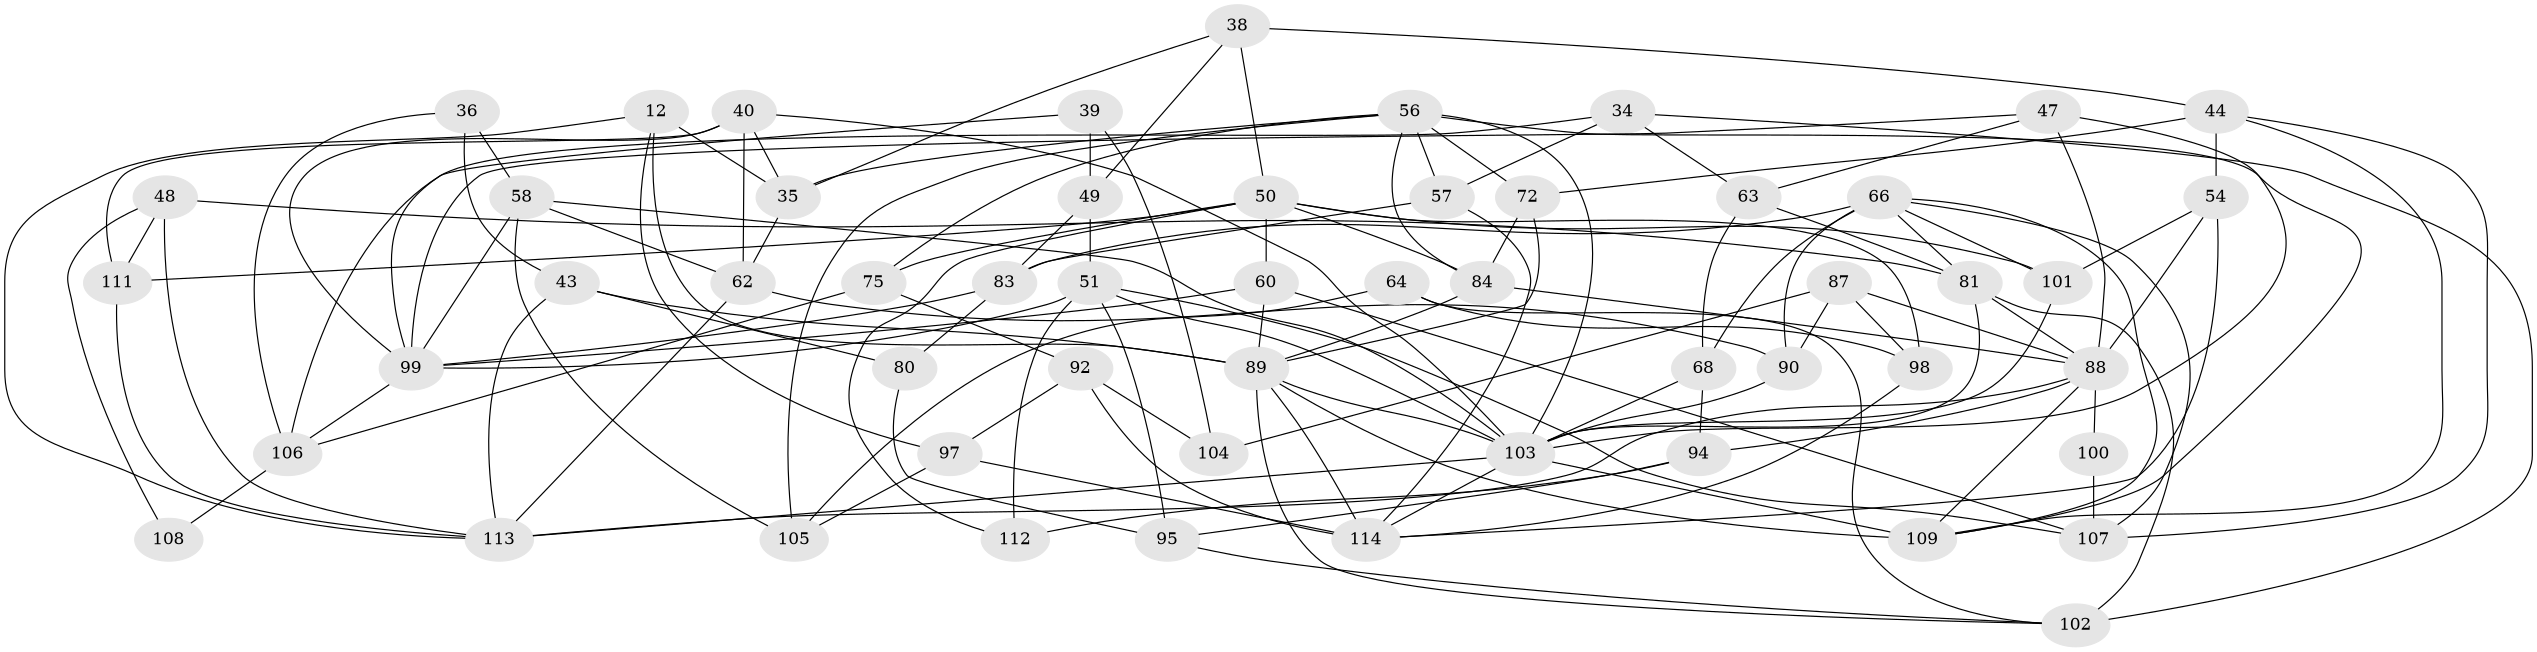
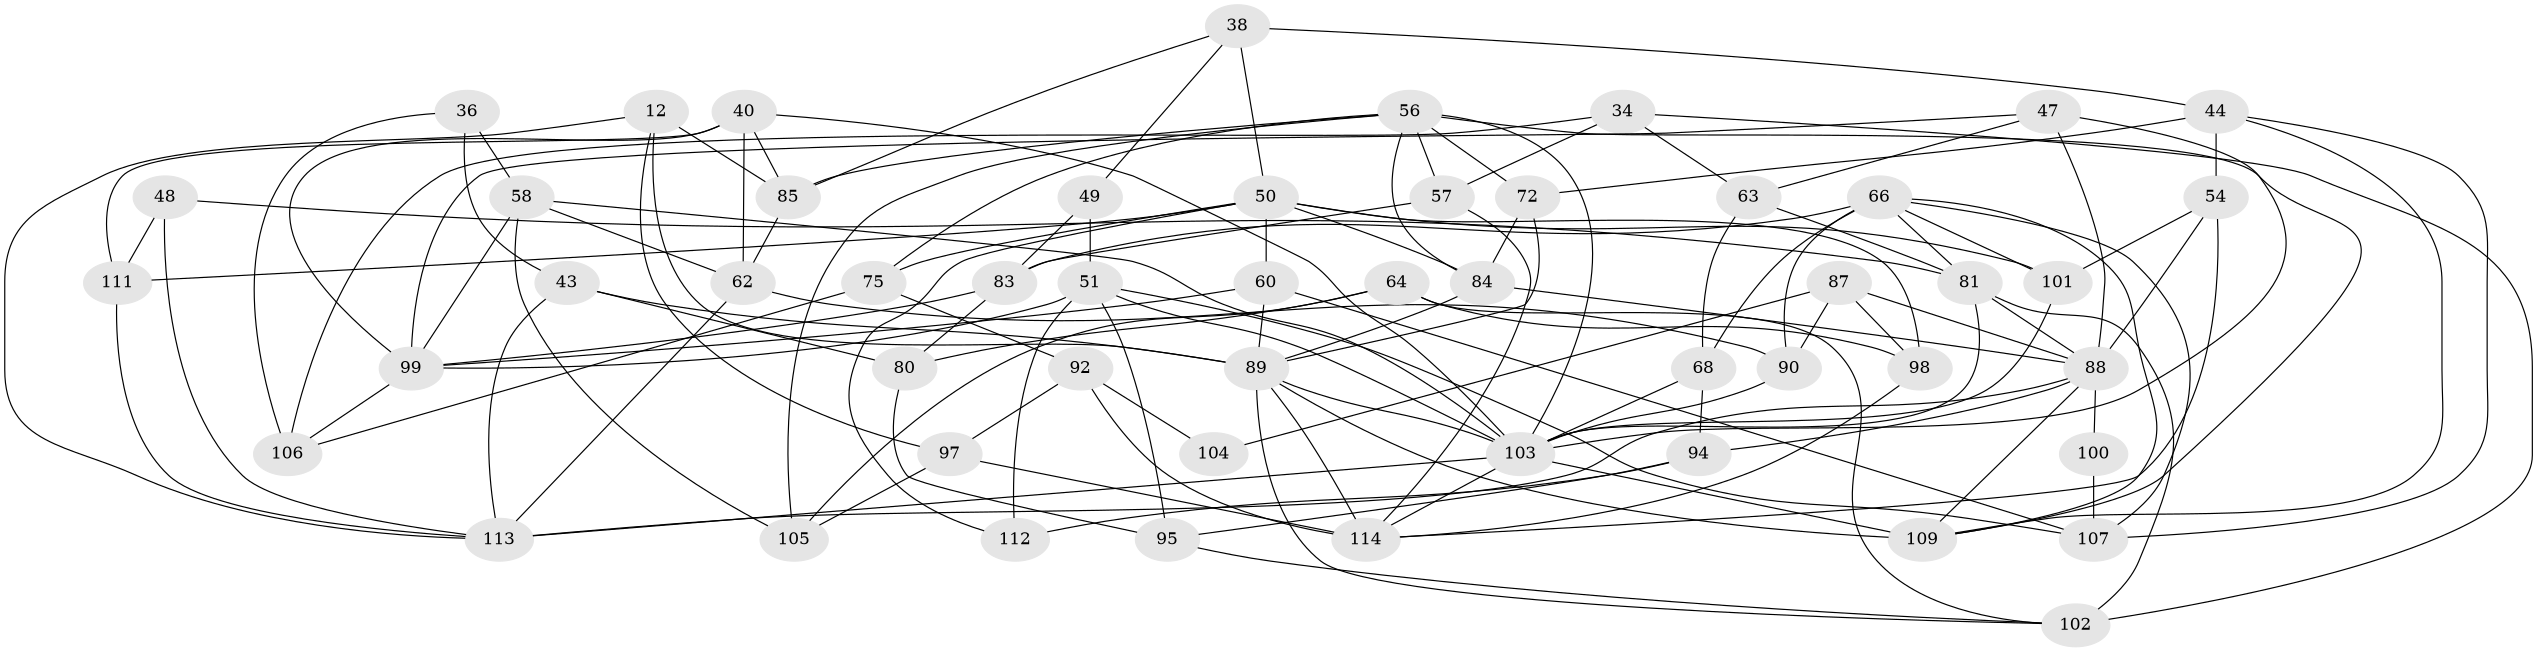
node "39": removed
node "35": label "35" -> "85"
edge "64" -- "80": added
node "108": removed
